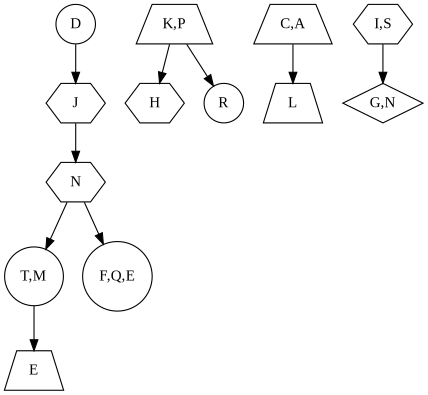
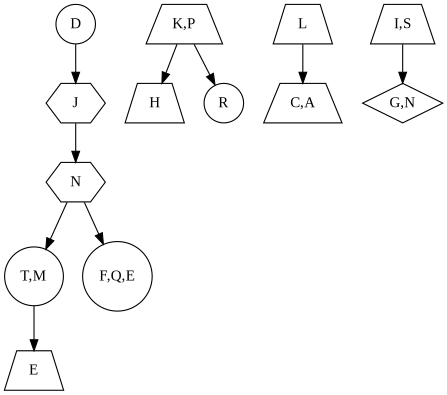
node "I,S": shape hexagon -> trapezium
edge "C,A" -> "L": reversed
node "H": shape hexagon -> trapezium
